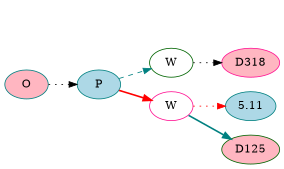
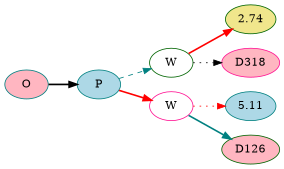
node "2.74": added
edge "O" -> "P": style dotted -> bold
node "D125": label "D125" -> "D126"
